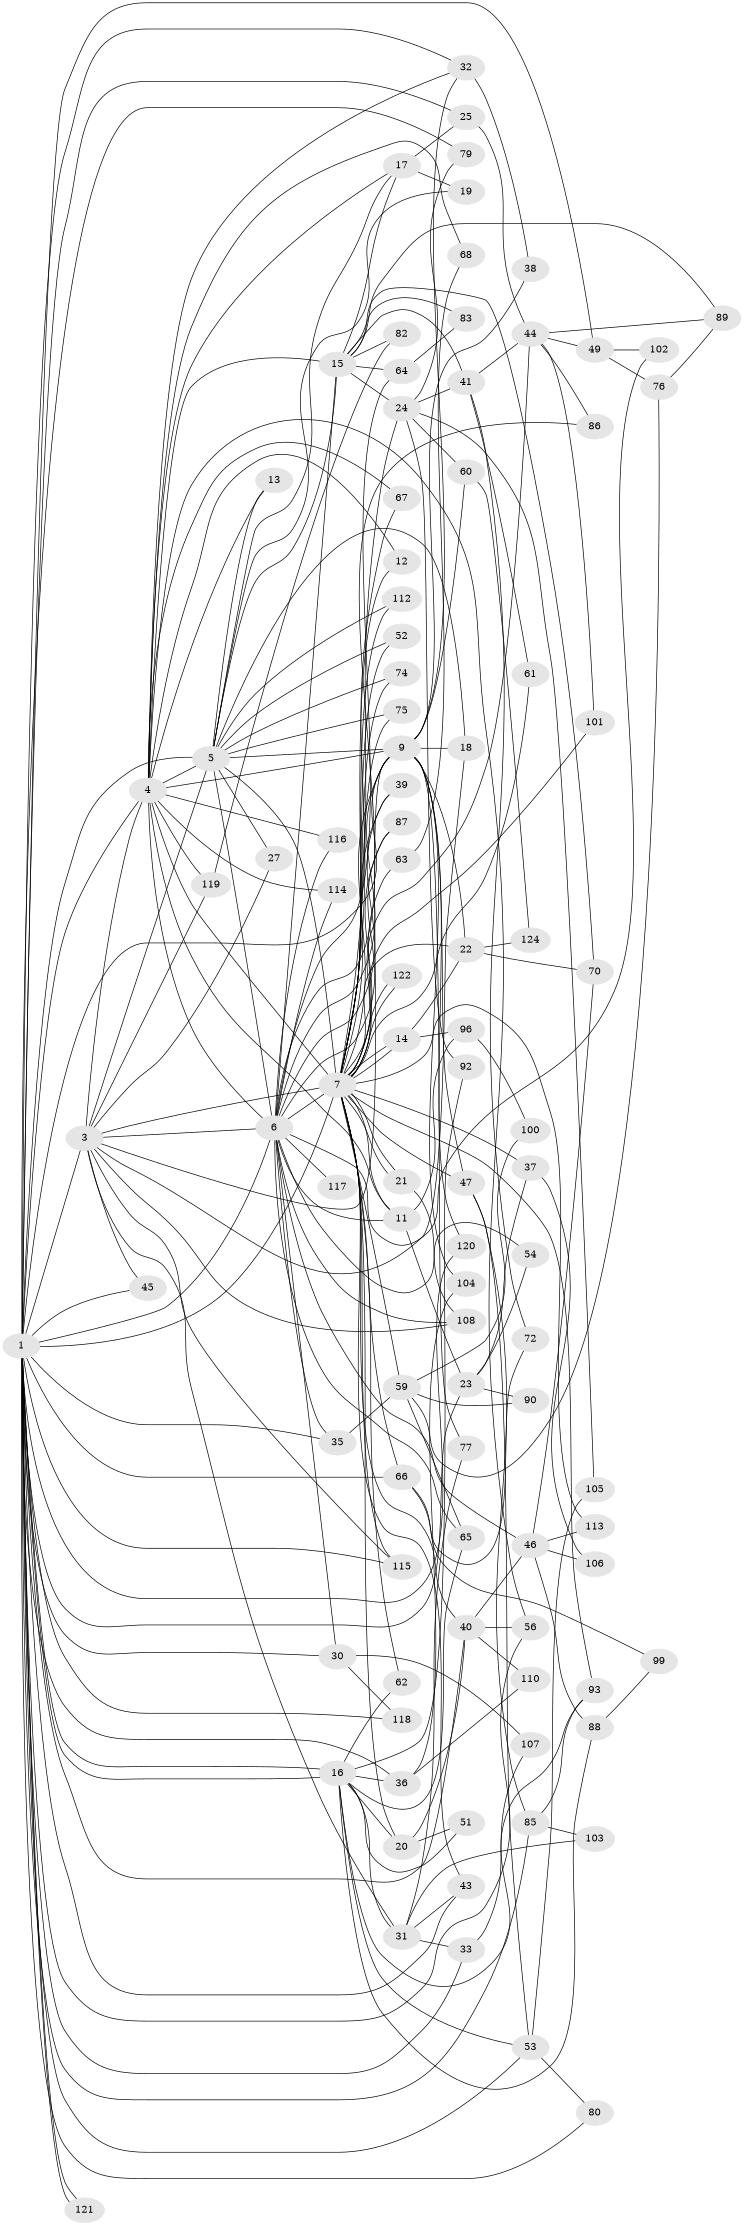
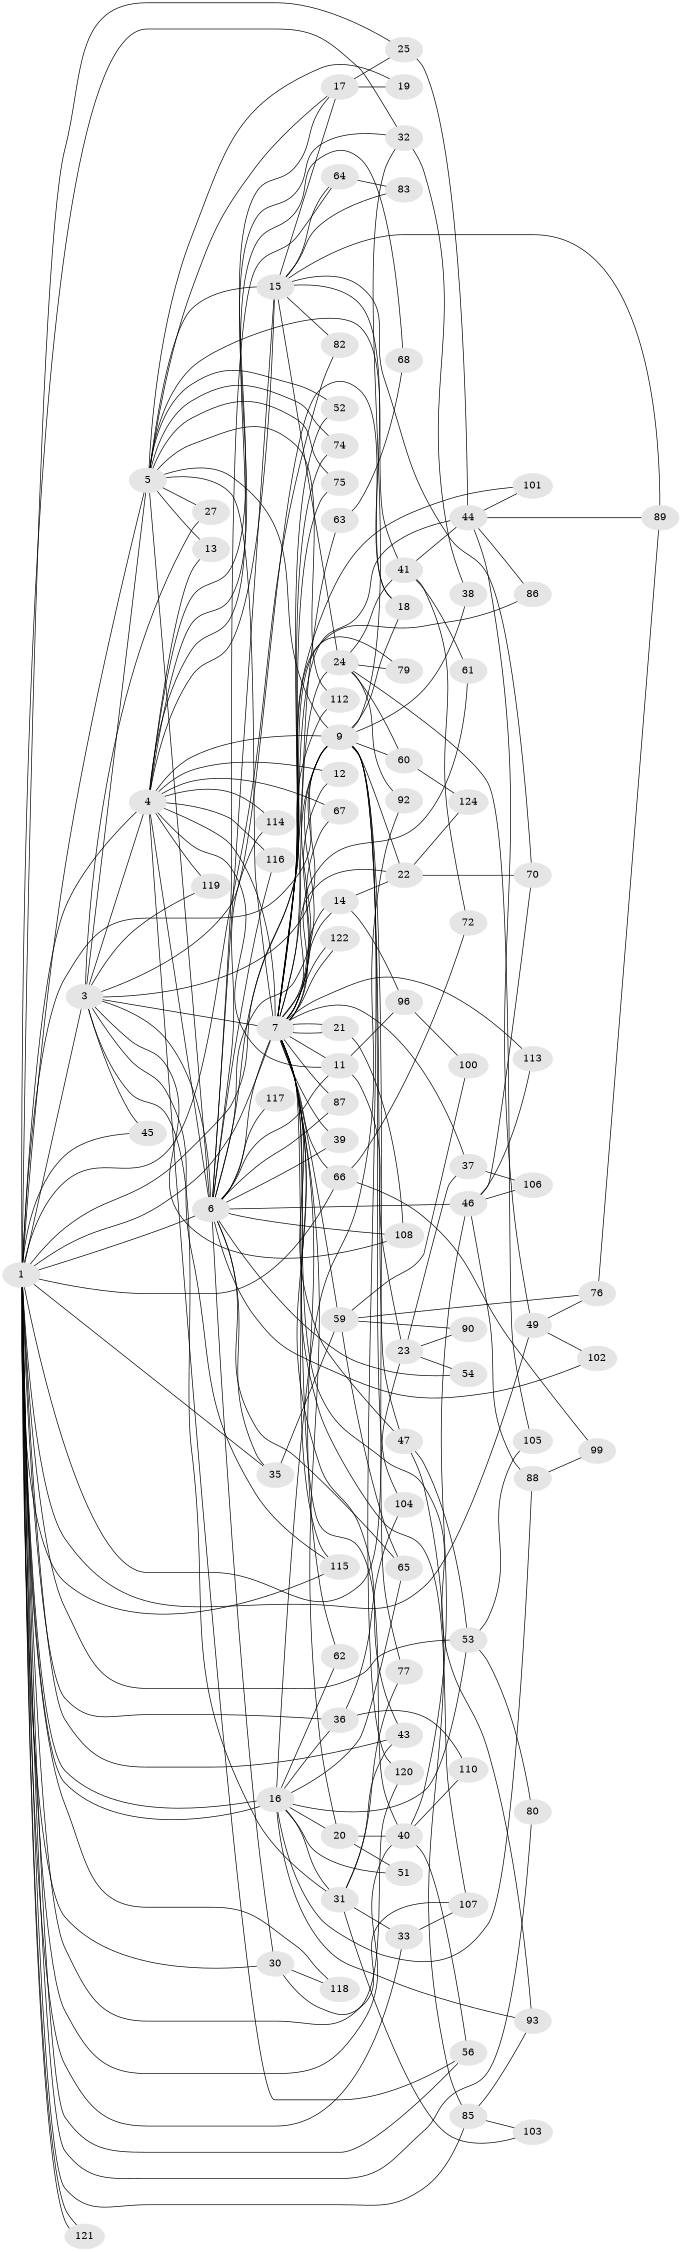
edge "82" -- "119": now "82" -- "1"
edge "5" -- "4": removed
edge "7" -- "107": added
